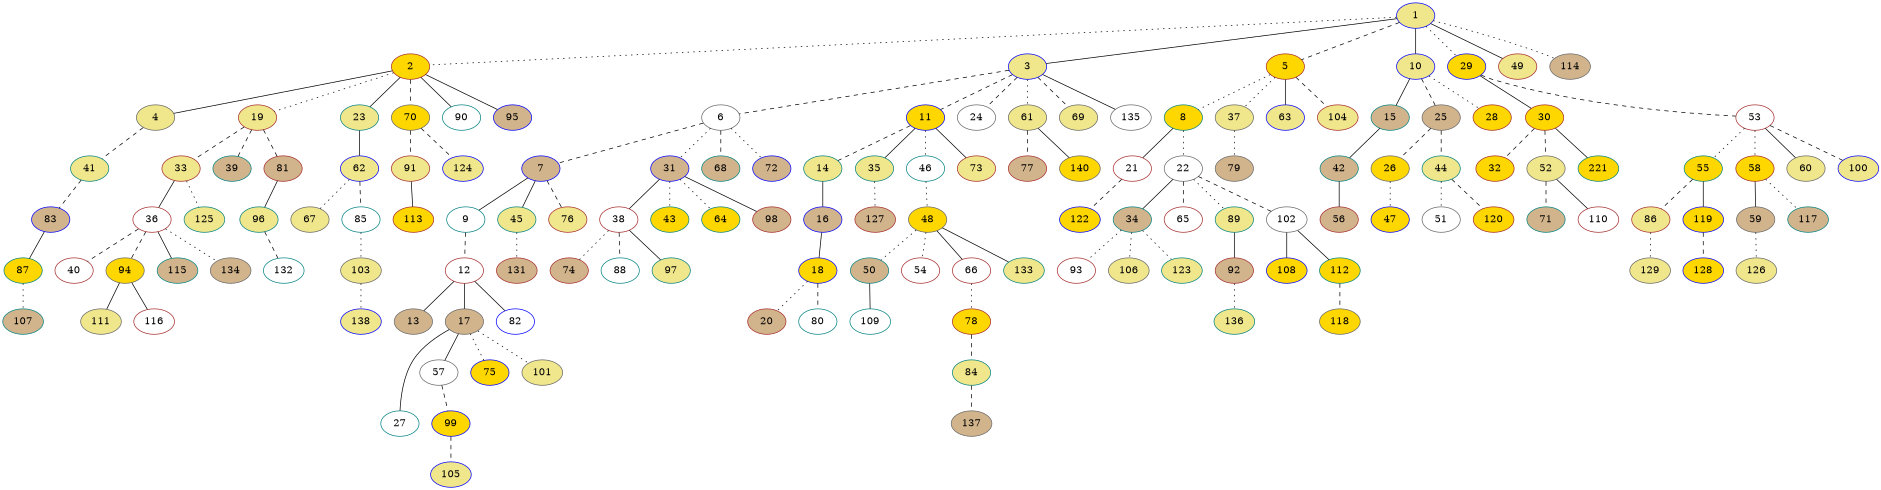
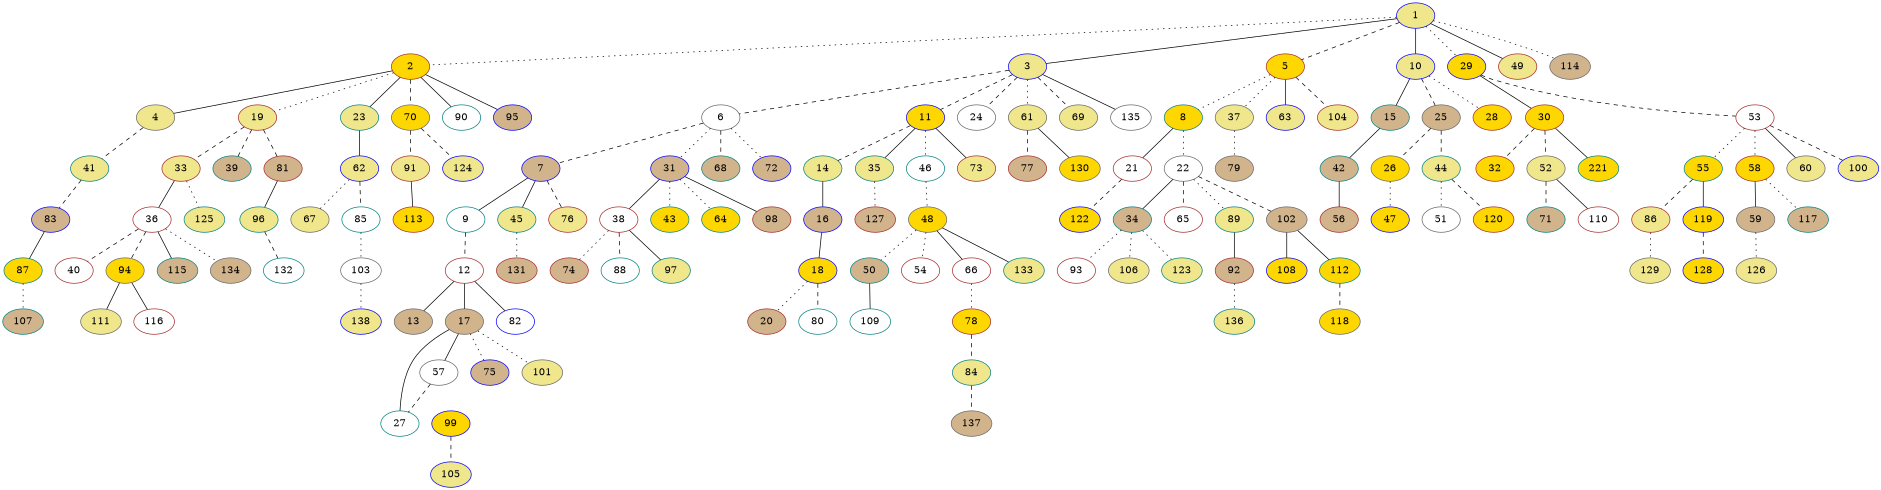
node "140": label "140" -> "130"
node "102": fillcolor white -> tan
node "103": fillcolor khaki -> white
node "75": fillcolor gold -> tan
edge "57" -- "99": now "57" -- "27"
